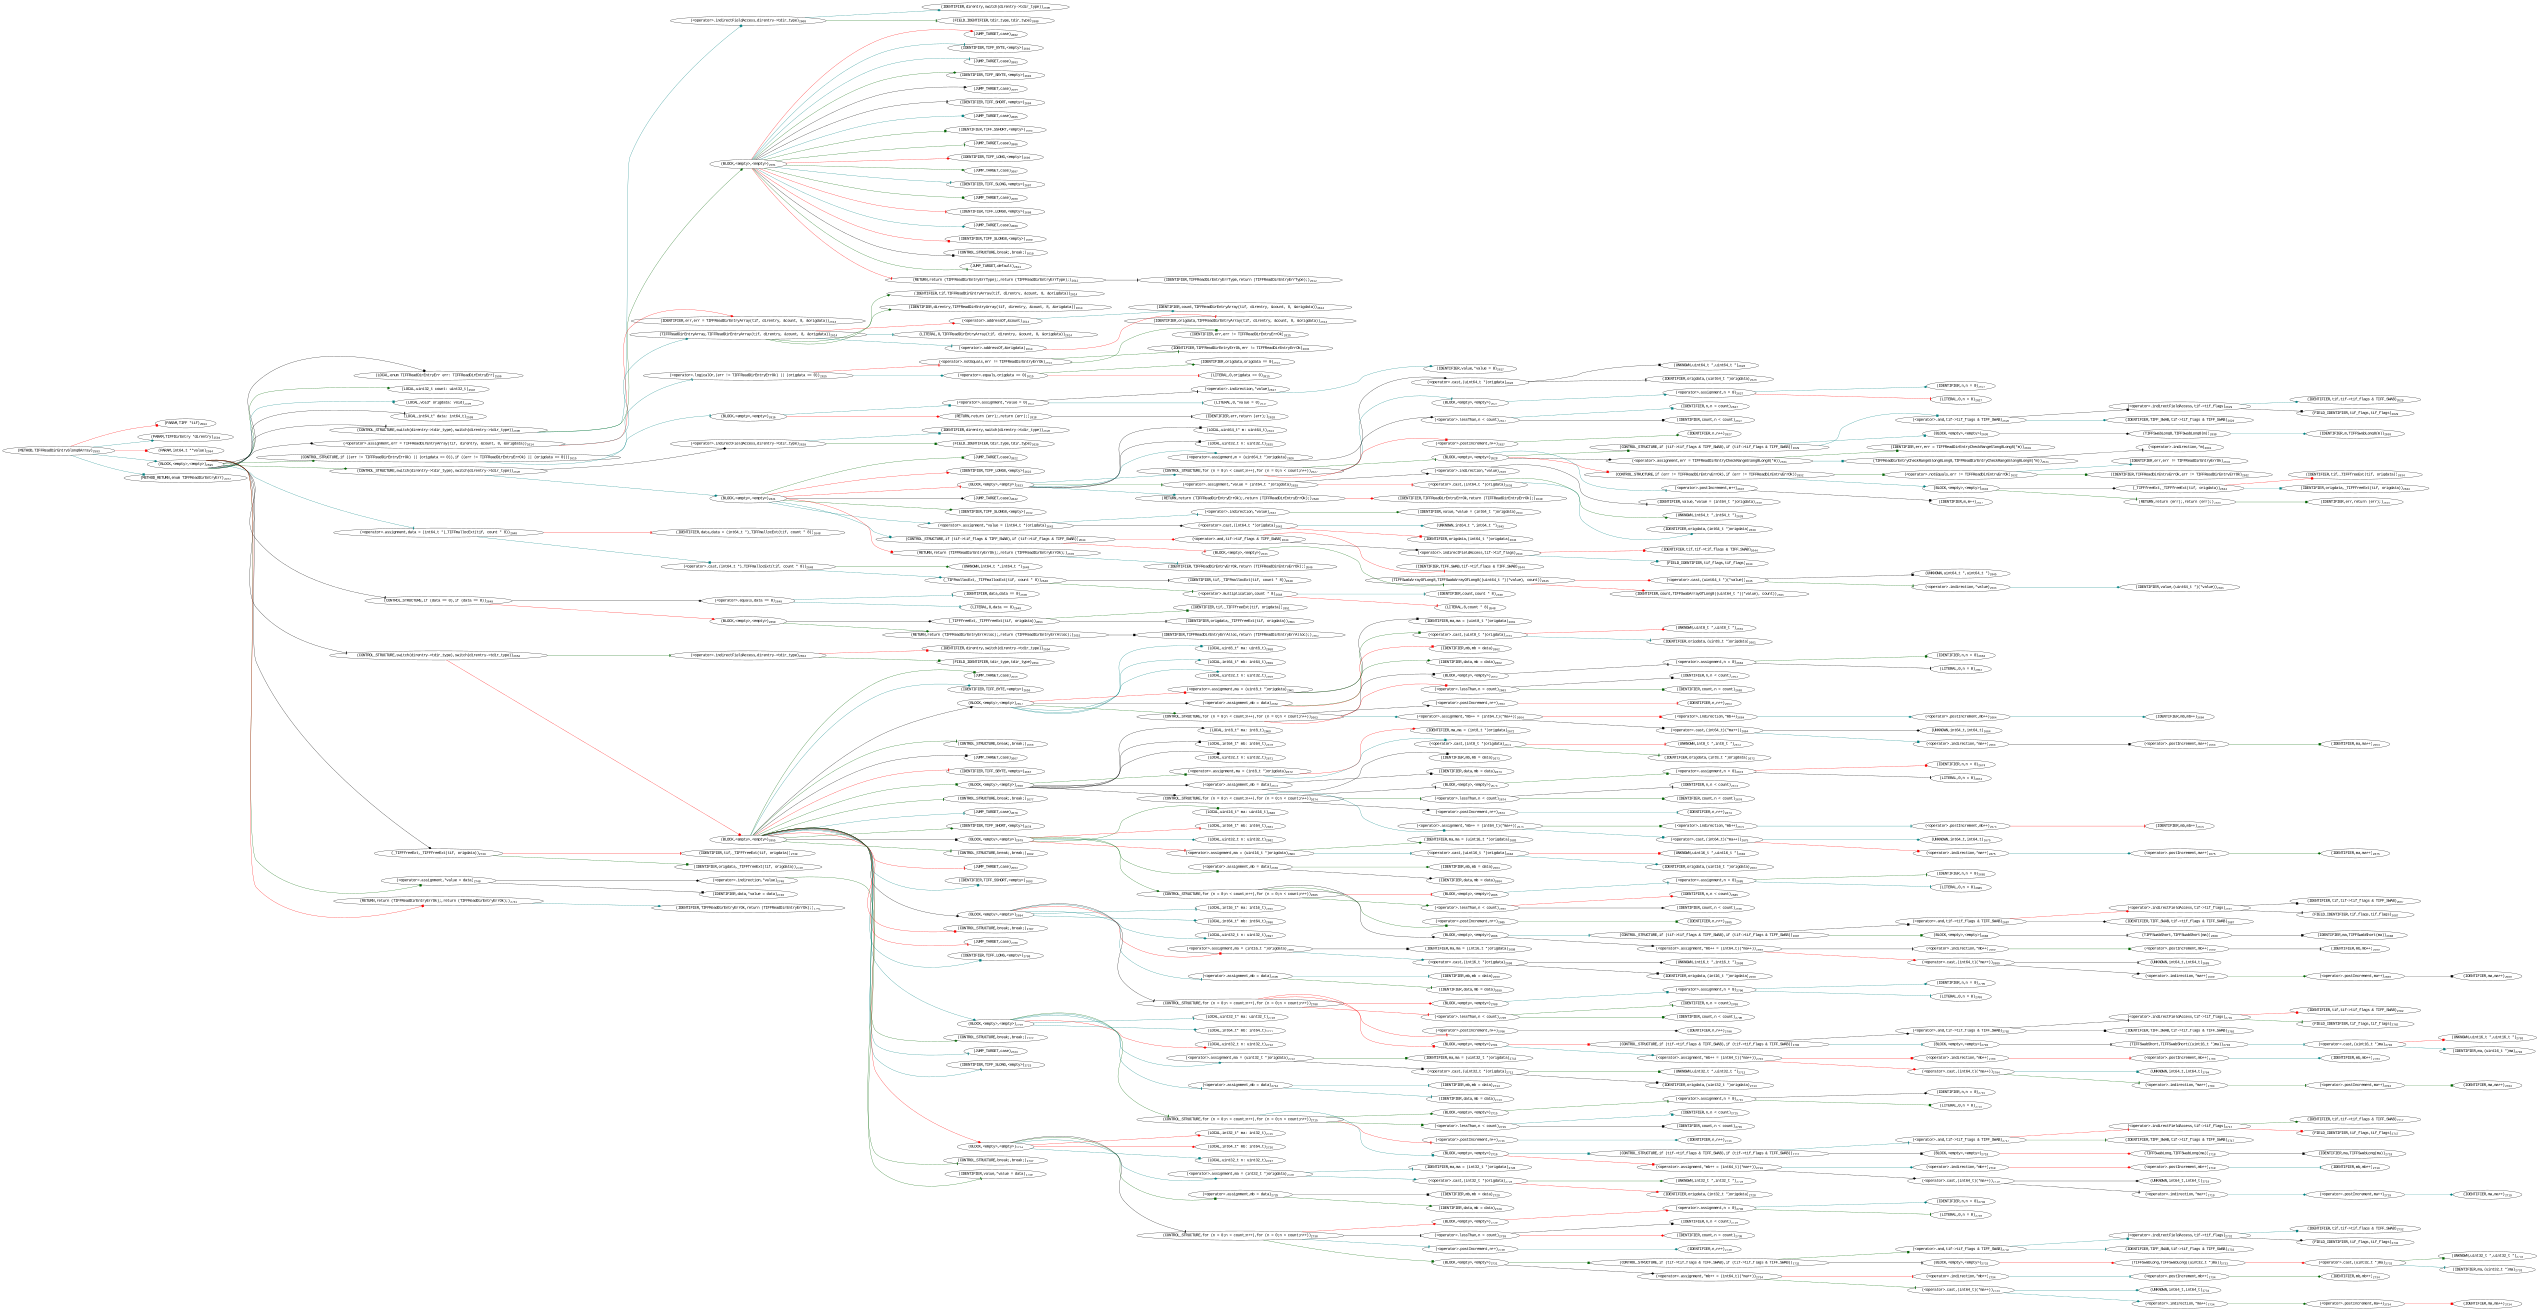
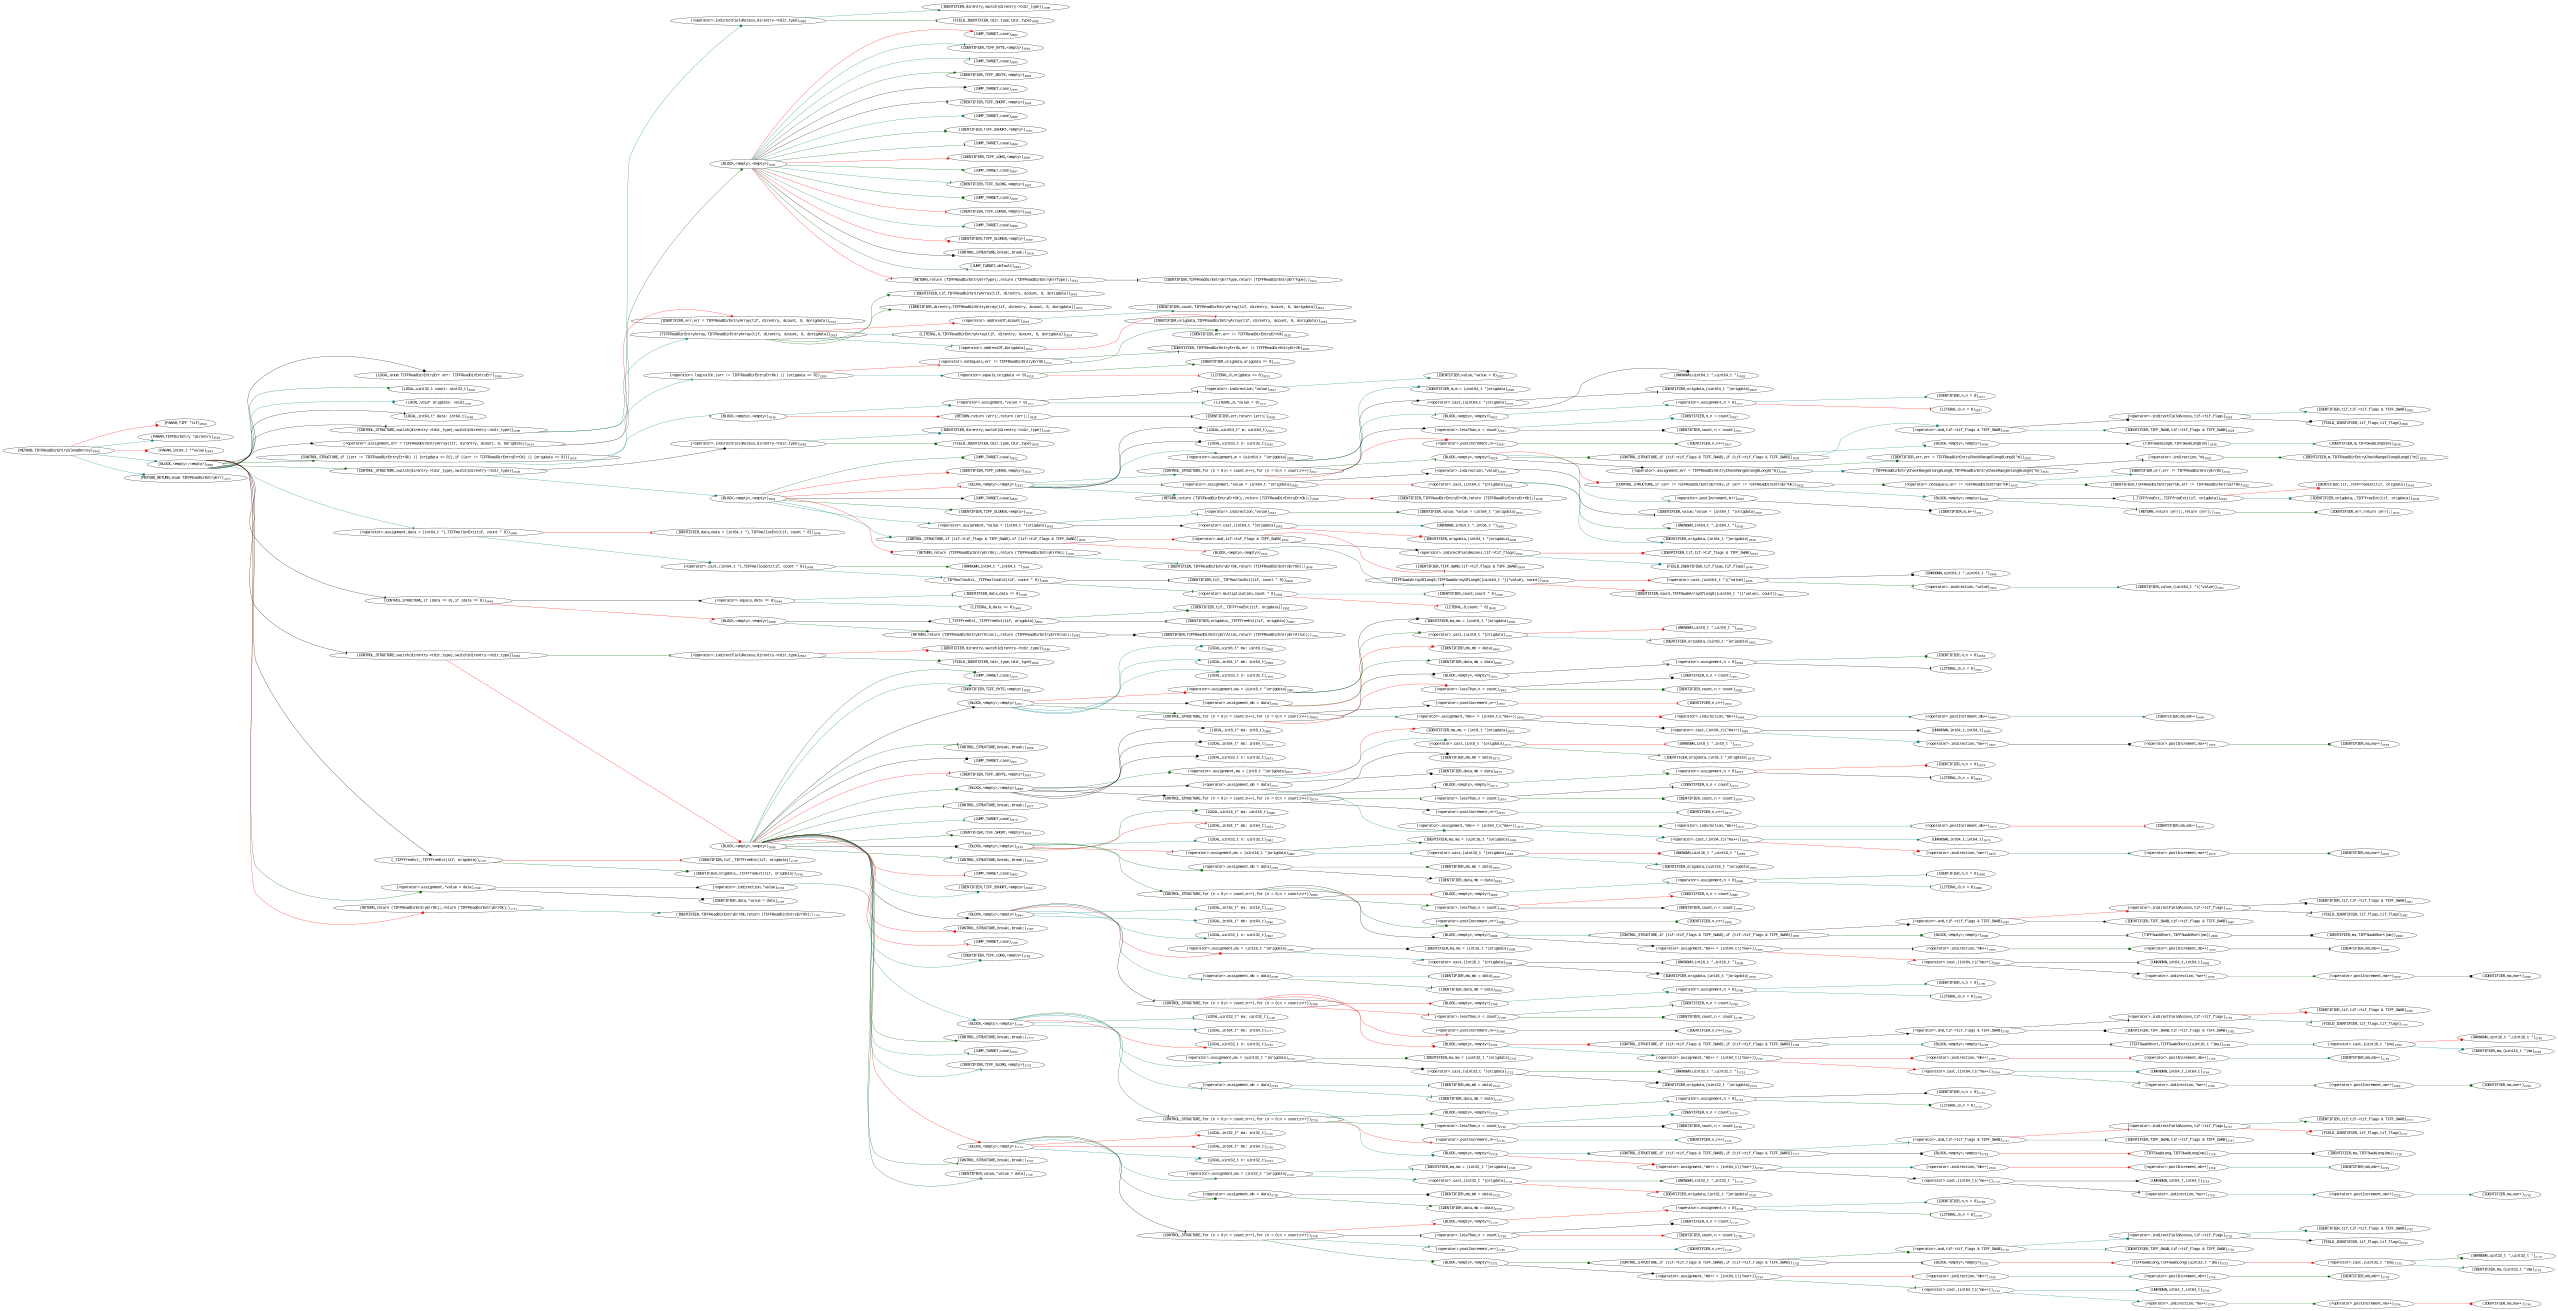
node "(IDENTIFIER,m,m = (uint64_t *)origdata)": added
node "(IDENTIFIER,m,TIFFReadDirEntryCheckRangeSlong8Long8(*m))": added
edge "(<operator>.cast,(int64_t *)_TIFFmallocExt(tif, count * 8))" -> "(_TIFFmallocExt,_TIFFmallocExt(tif, count * 8))": arrowhead diamond -> tee
edge "(<operator>.cast,(int16_t *)origdata)" -> "(UNKNOWN,int16_t *,int16_t *)": arrowhead diamond -> tee
